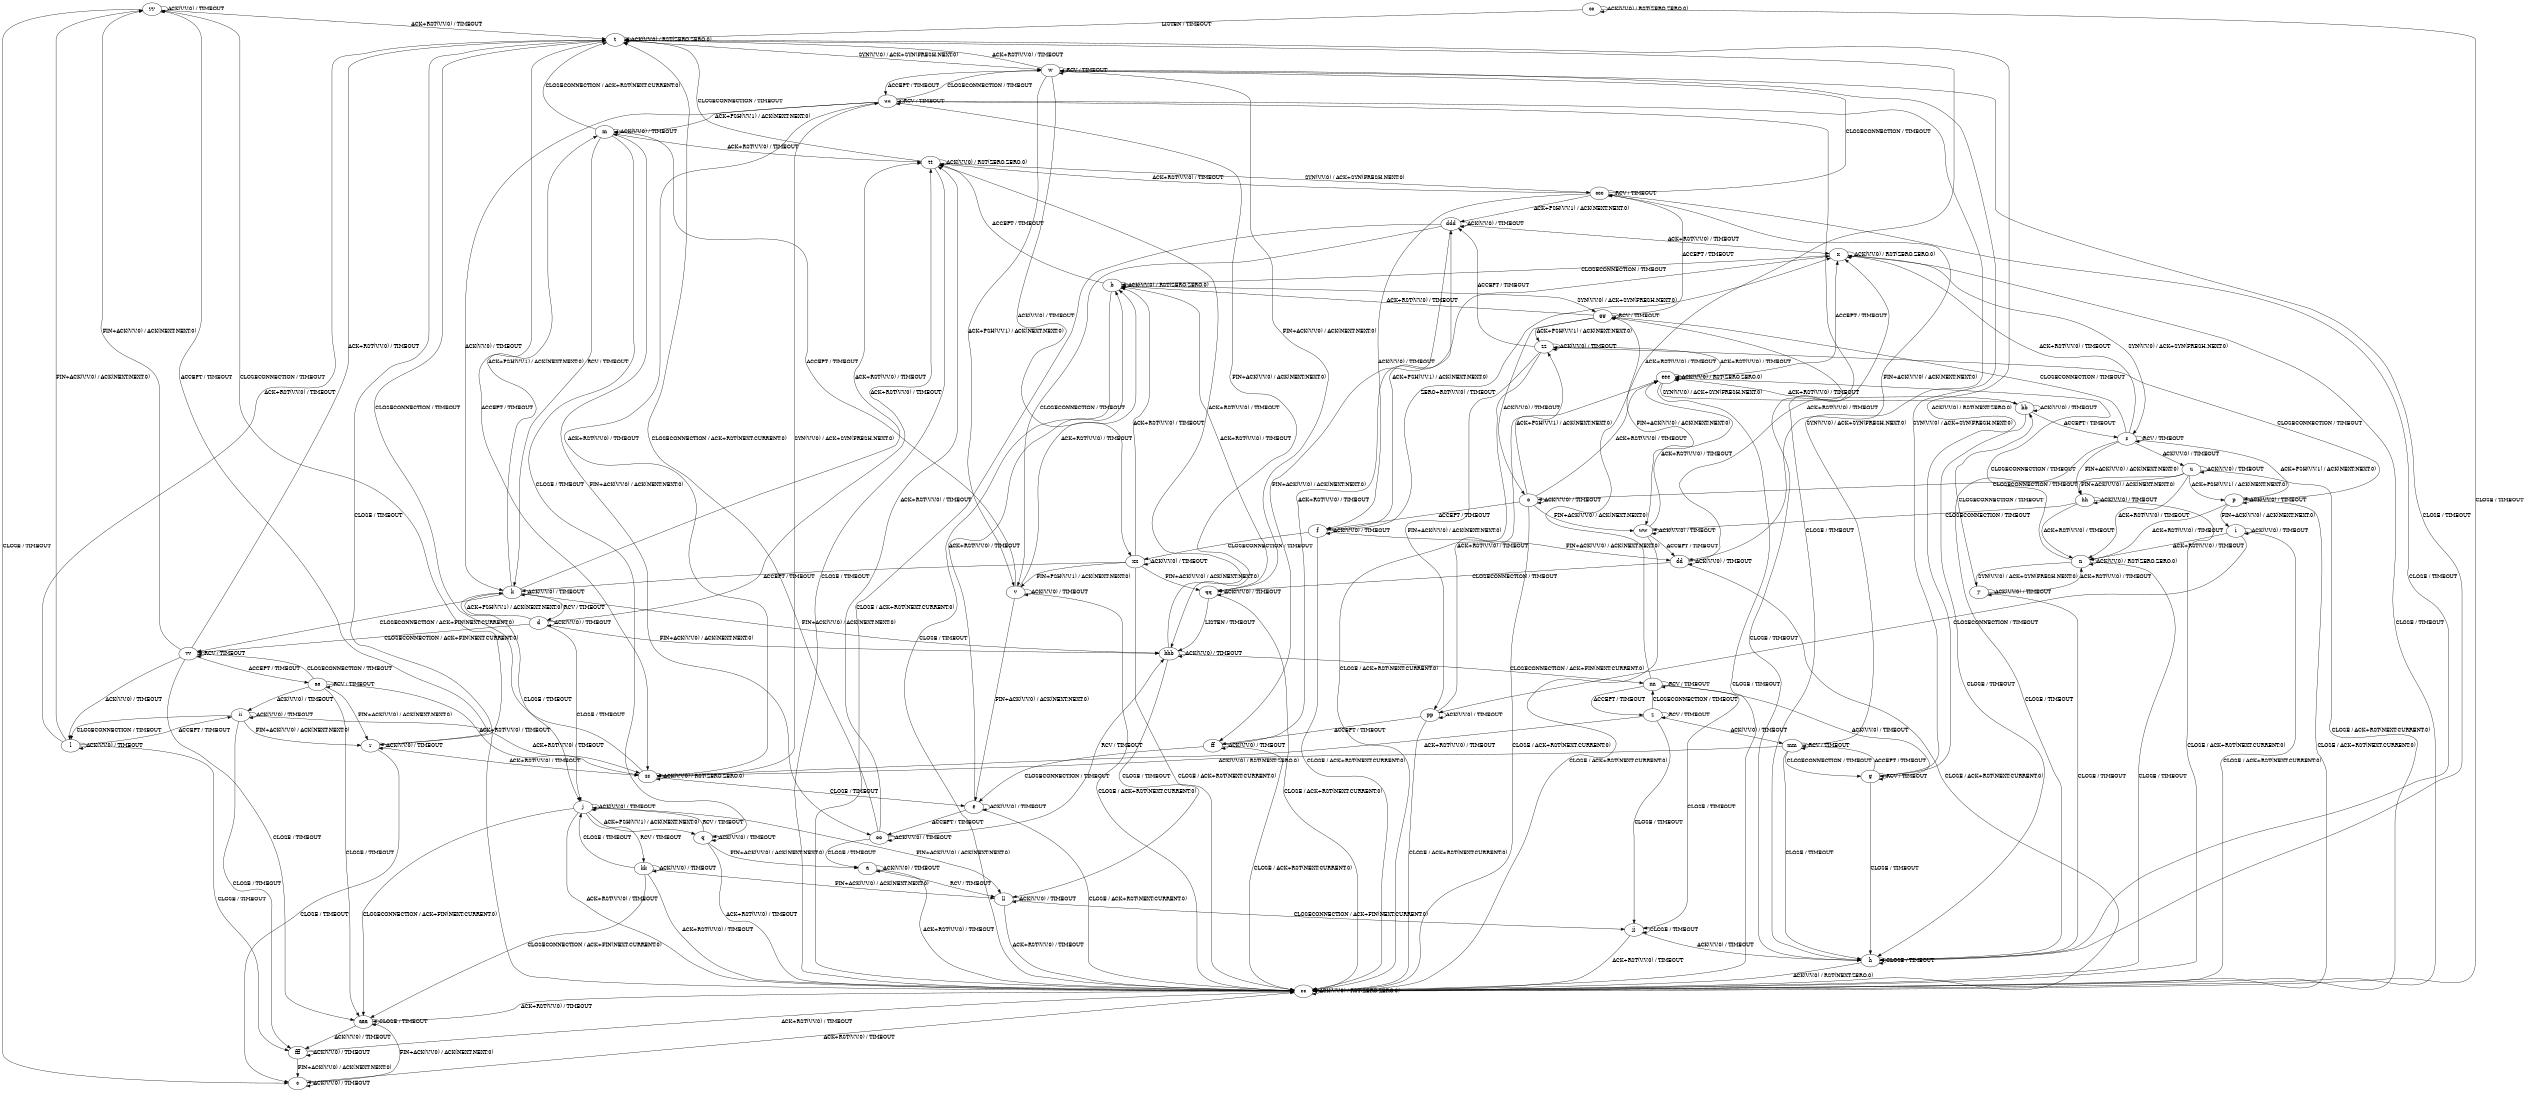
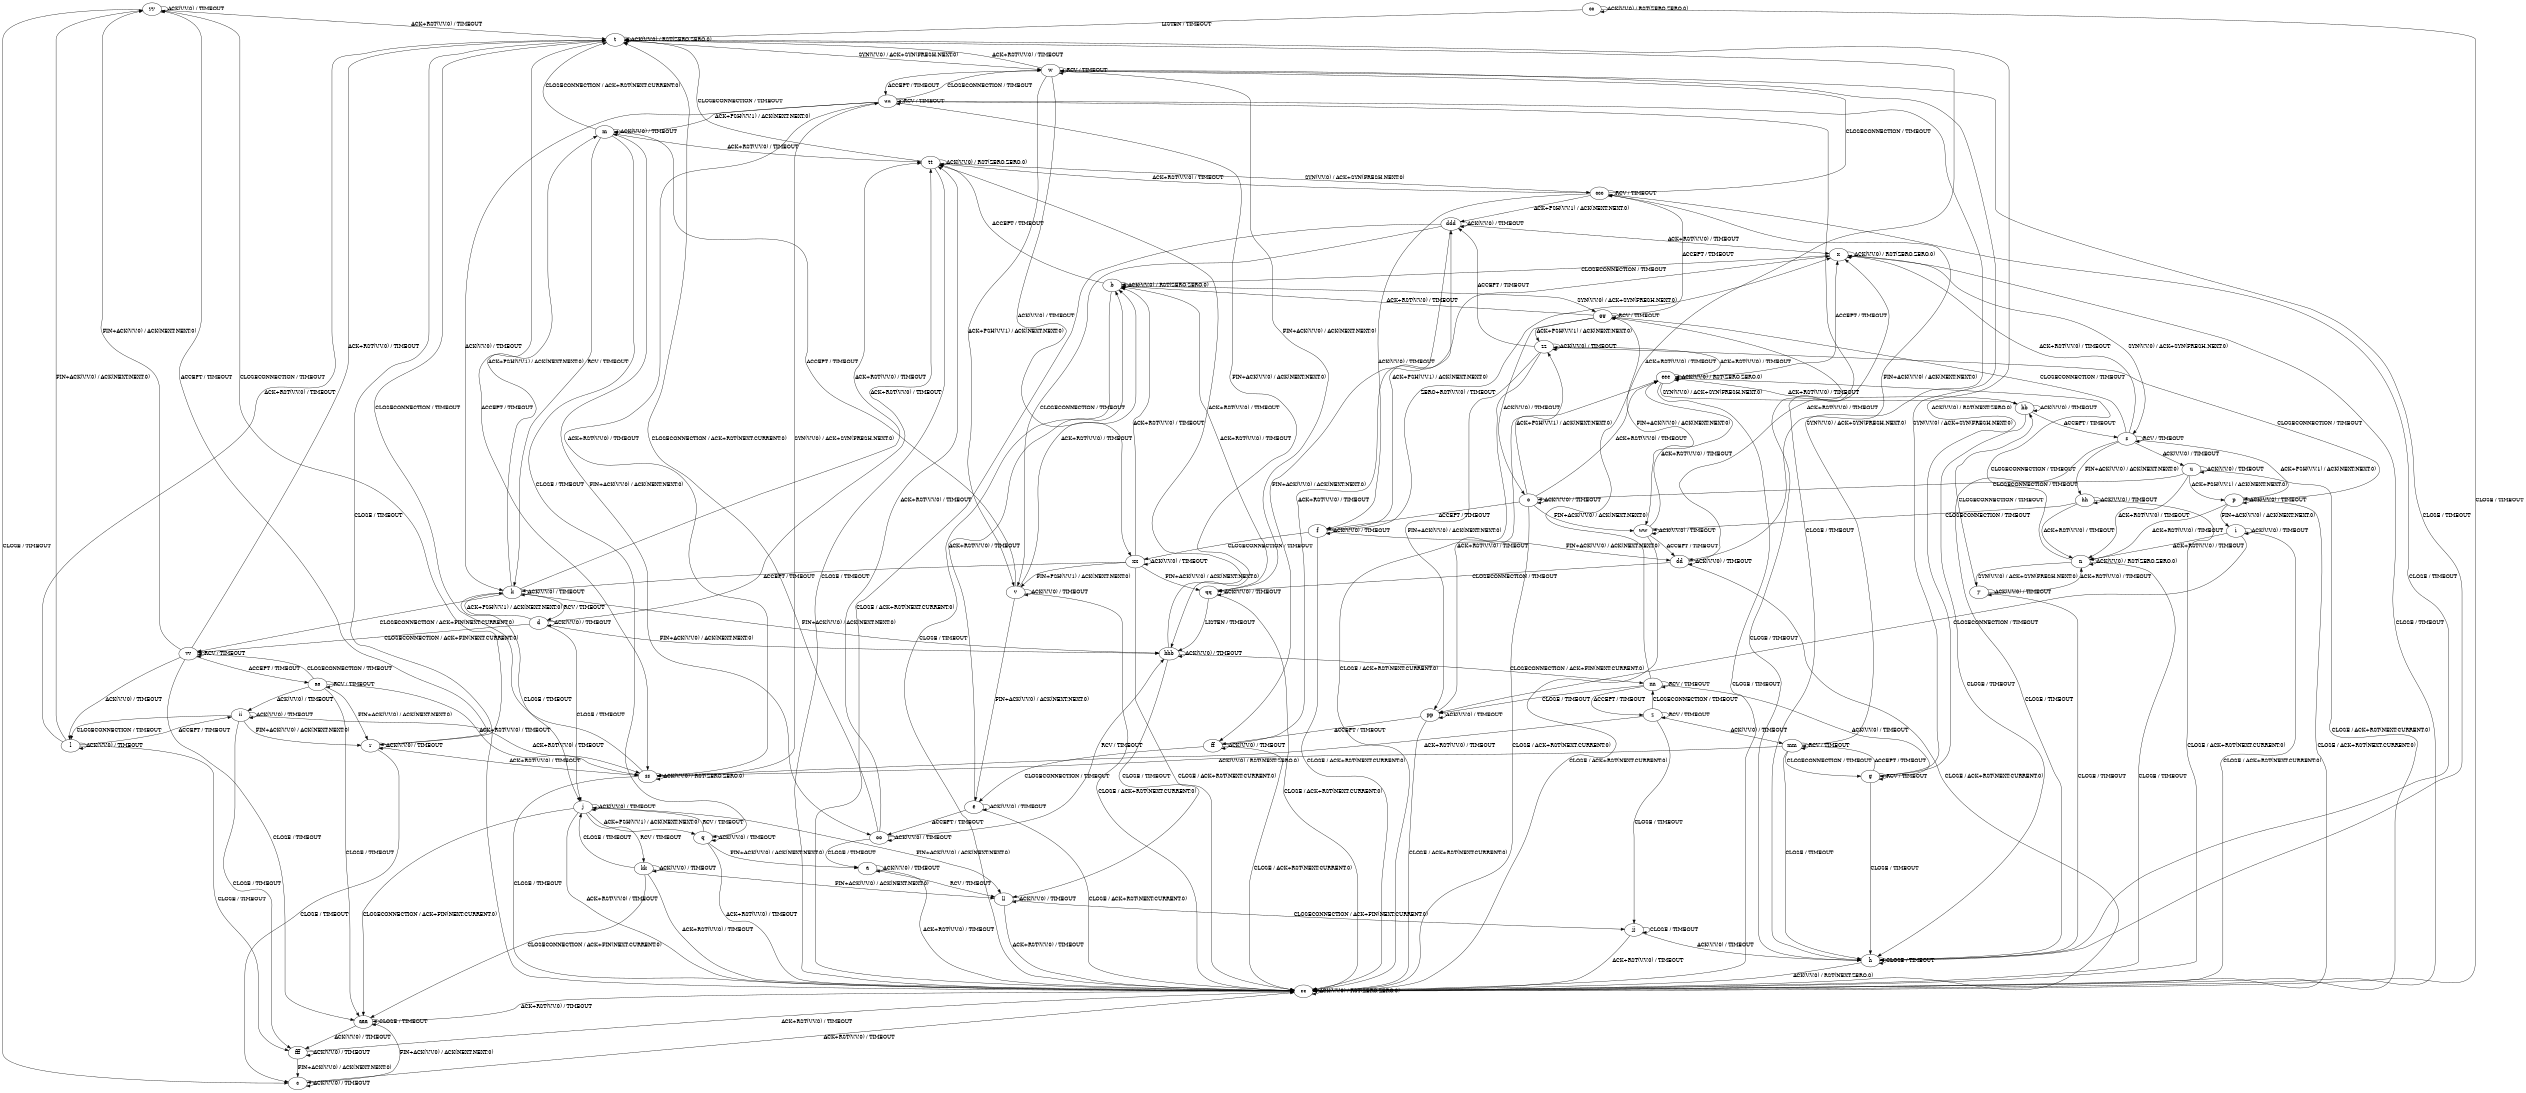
edge "u" -> "hh": removed, label "FIN+ACK(V,V,0) / ACK(NEXT,NEXT,0)"
edge "nn" -> "jj": now "nn" -> "pp"
edge "ss" -> "e": now "ss" -> "ee"
